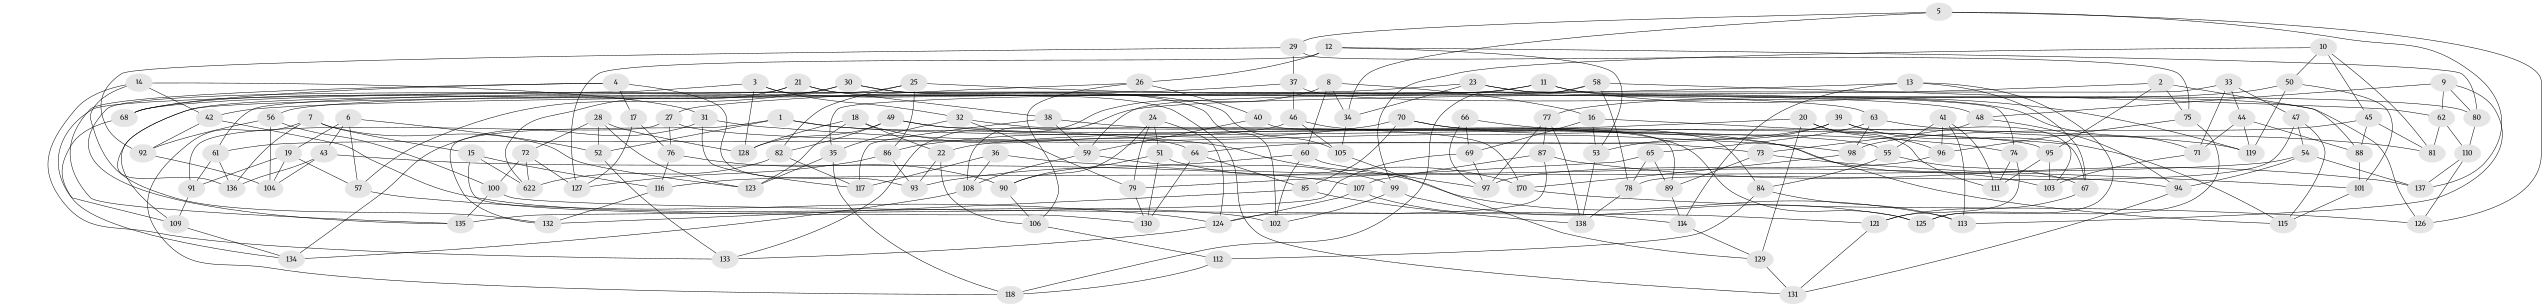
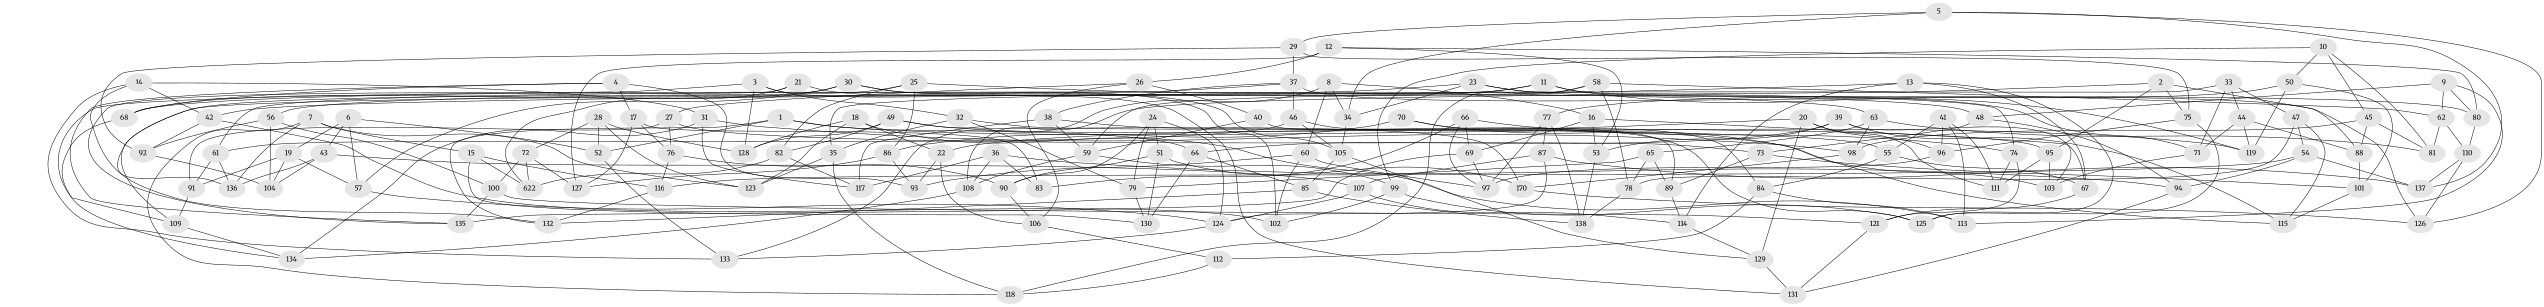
edge "21" -- "38": now "37" -- "38"
edge "70" -- "85": now "105" -- "85"
node "83": added
